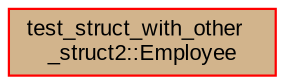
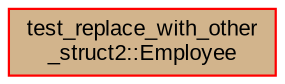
node "test_struct_with_other _struct2::Employee": label "test_struct_with_other _struct2::Employee" -> "test_replace_with_other _struct2::Employee"
